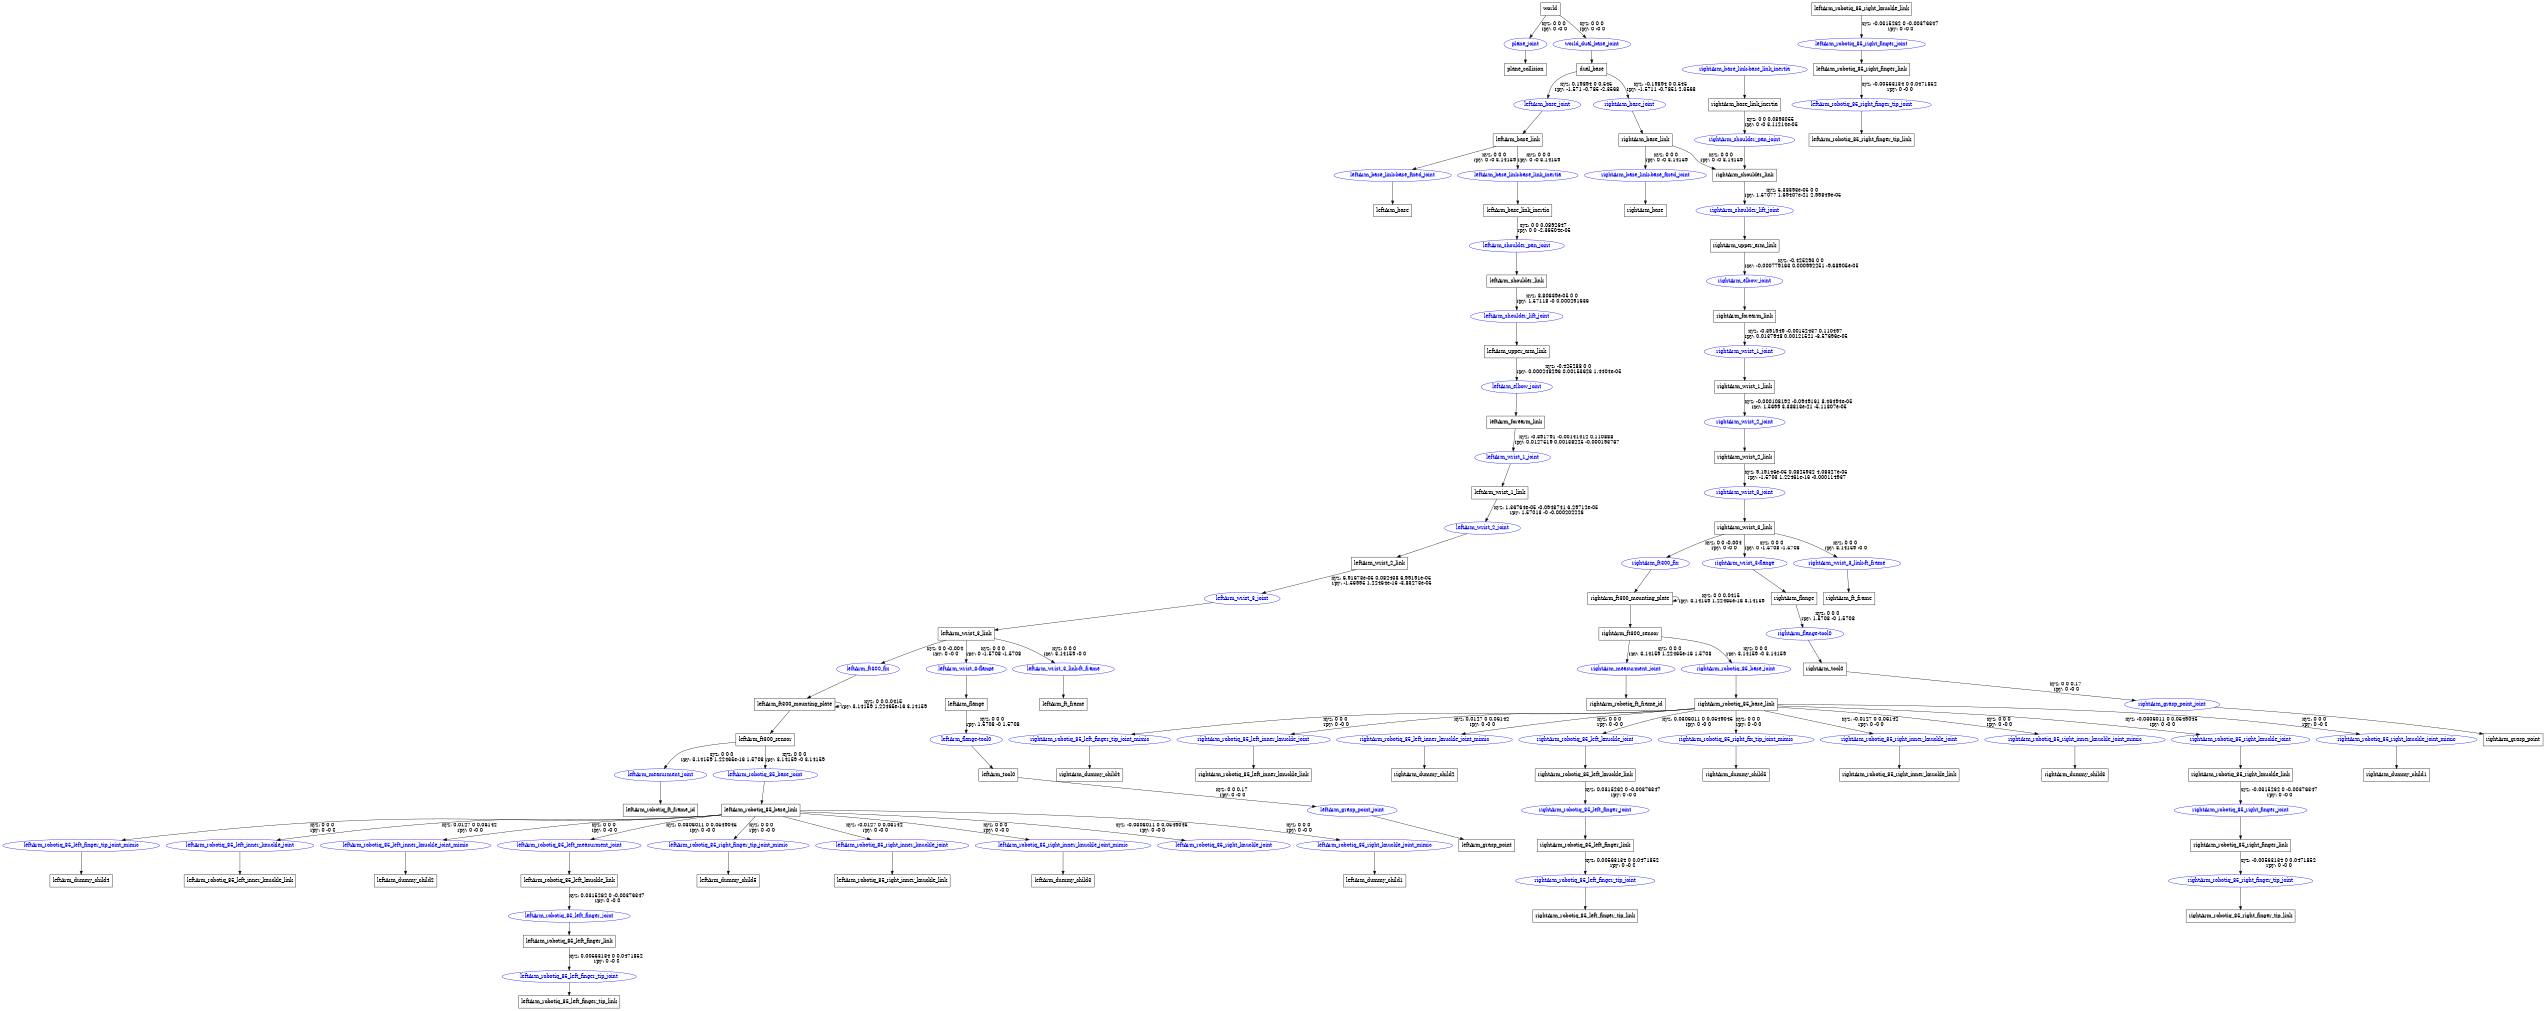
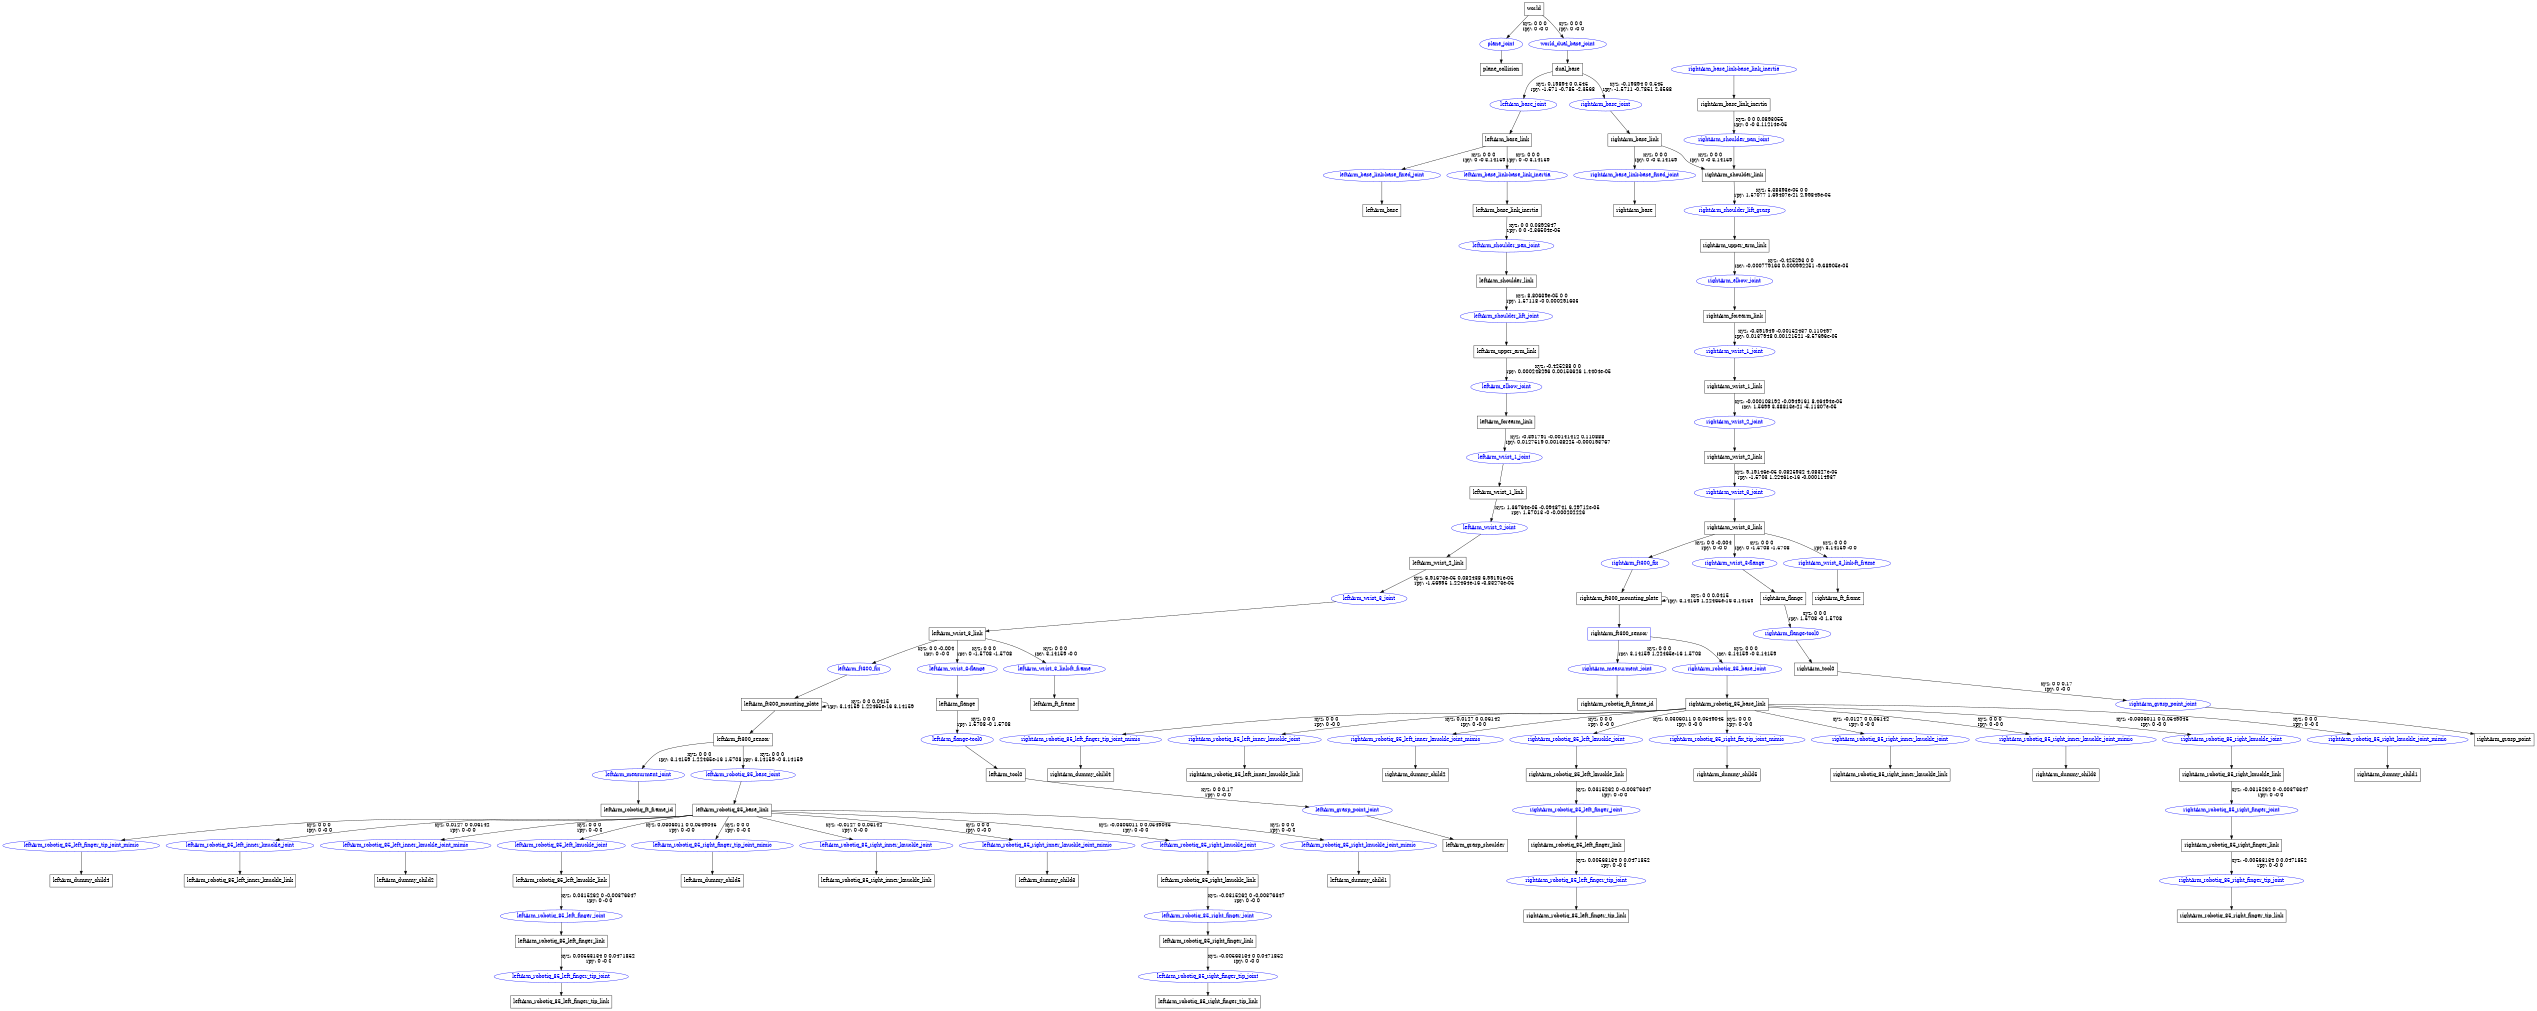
node "rightArm_shoulder_lift_joint": label "rightArm_shoulder_lift_joint" -> "rightArm_shoulder_lift_grasp"
node "rightArm_ft300_sensor": color black -> blue
node "leftArm_robotiq_85_left_measurment_joint": label "leftArm_robotiq_85_left_measurment_joint" -> "leftArm_robotiq_85_left_knuckle_joint"
node "leftArm_grasp_point": label "leftArm_grasp_point" -> "leftArm_grasp_shoulder"
edge "leftArm_robotiq_85_right_knuckle_joint" -> "leftArm_robotiq_85_right_knuckle_link": added
